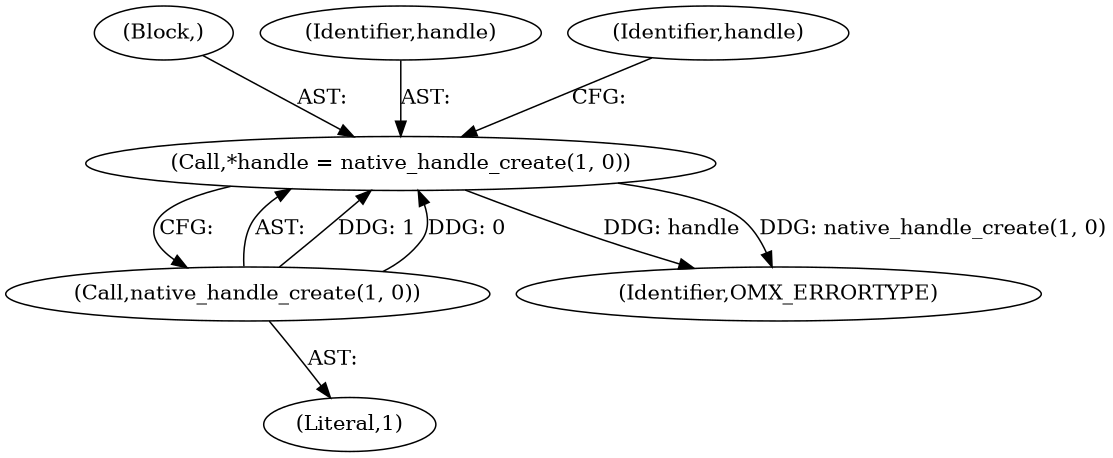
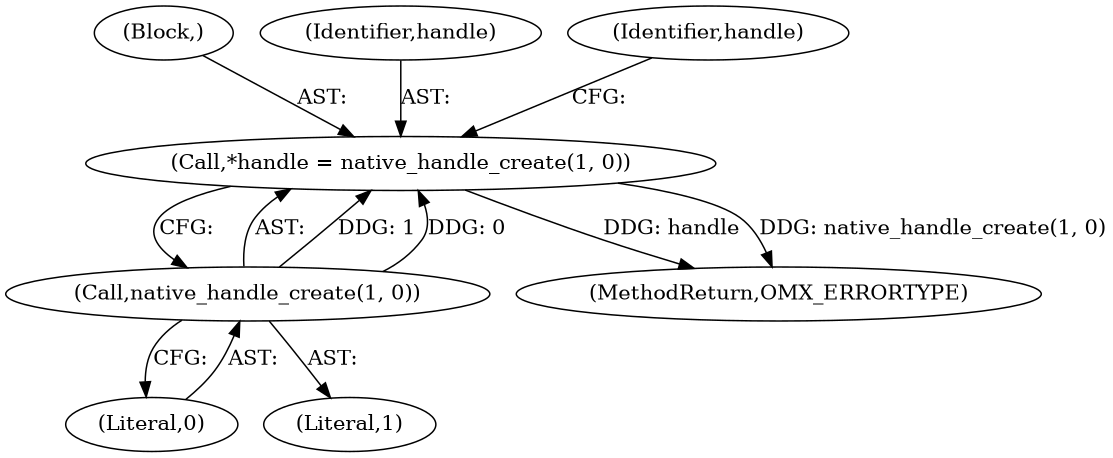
node "(Identifier,OMX_ERRORTYPE)": label "(Identifier,OMX_ERRORTYPE)" -> "(MethodReturn,OMX_ERRORTYPE)"
node "(Literal,0)": added
